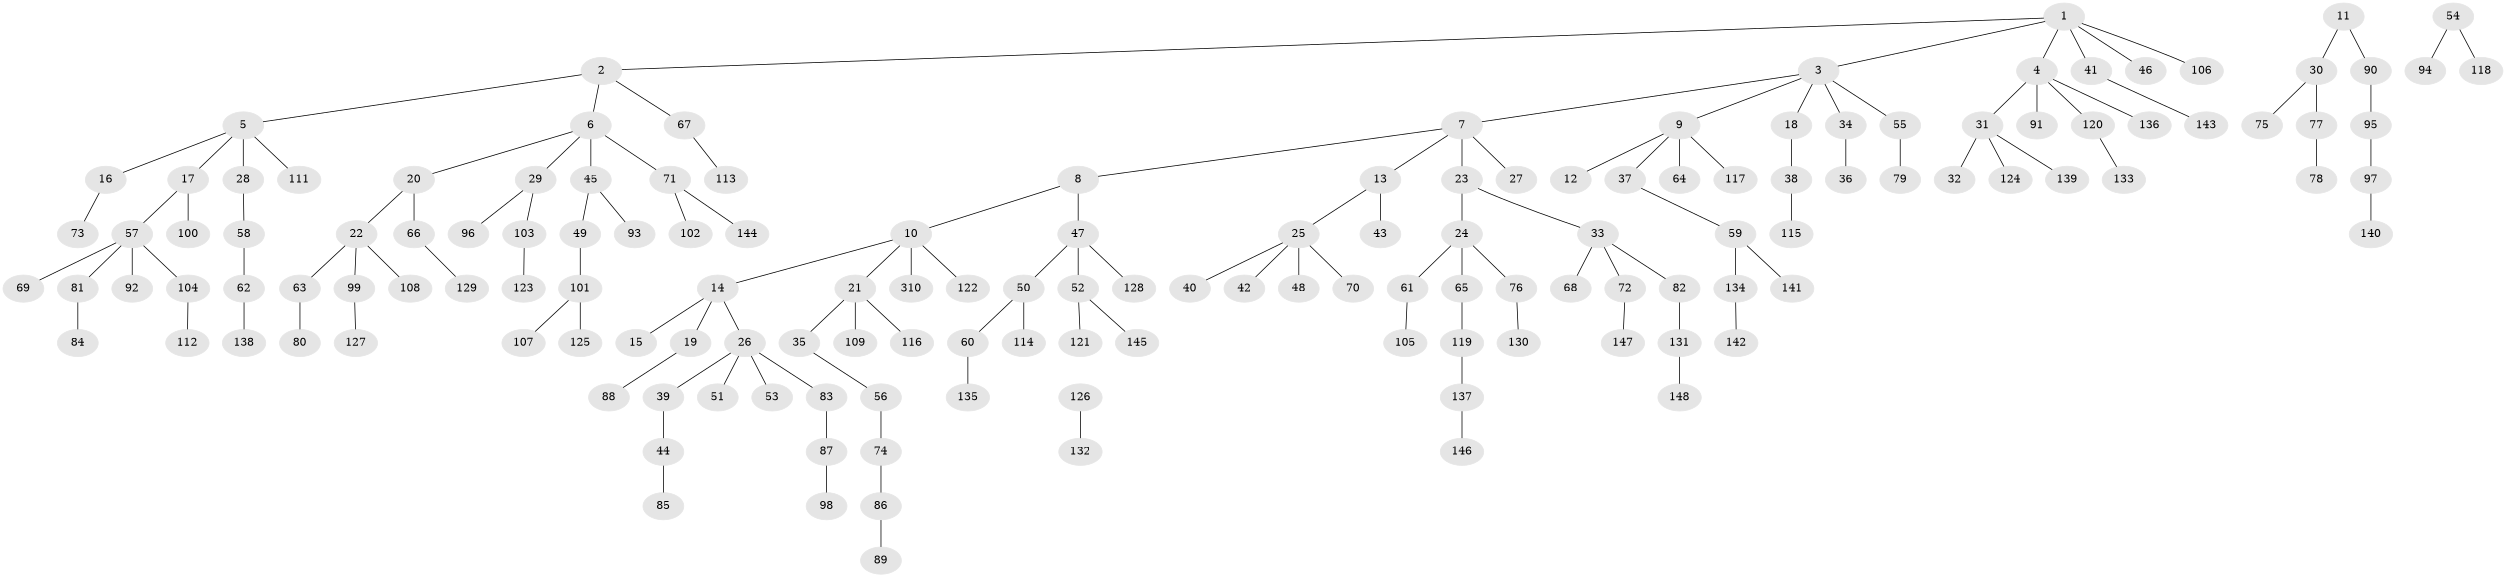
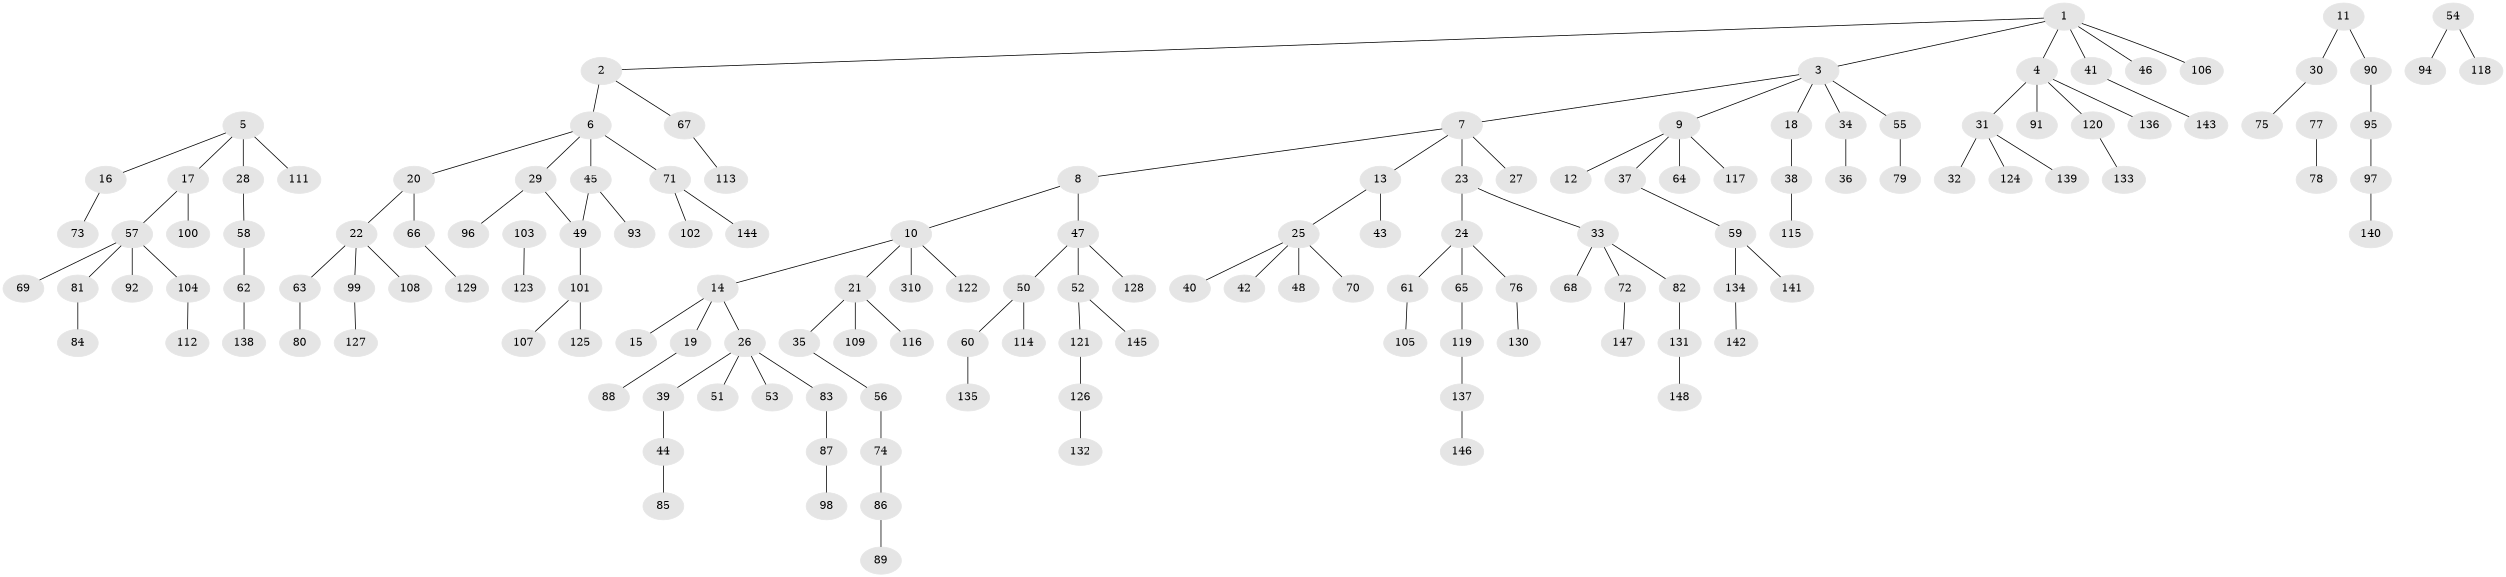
edge "2" -- "5": removed
edge "30" -- "77": removed
edge "29" -- "103": now "29" -- "49"
edge "121" -- "126": added
